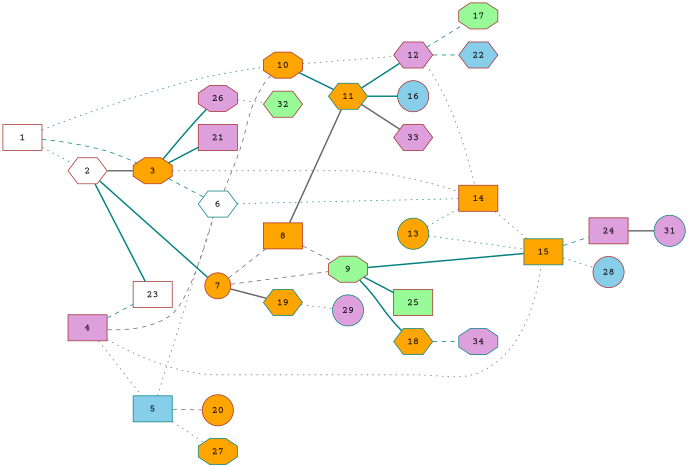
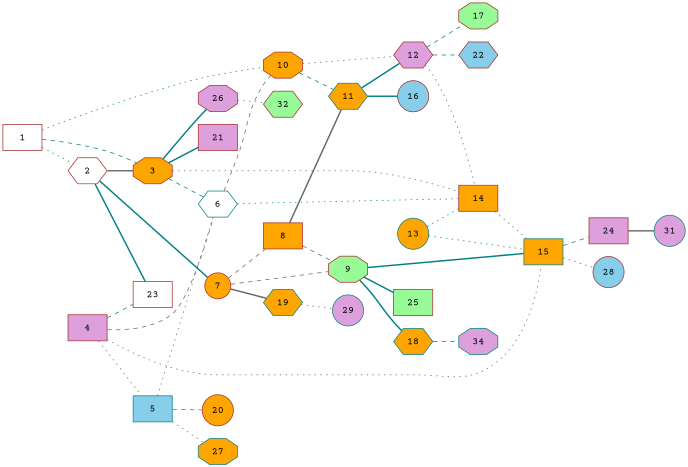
edge "10" -- "11": style bold -> dashed
node "33": removed
